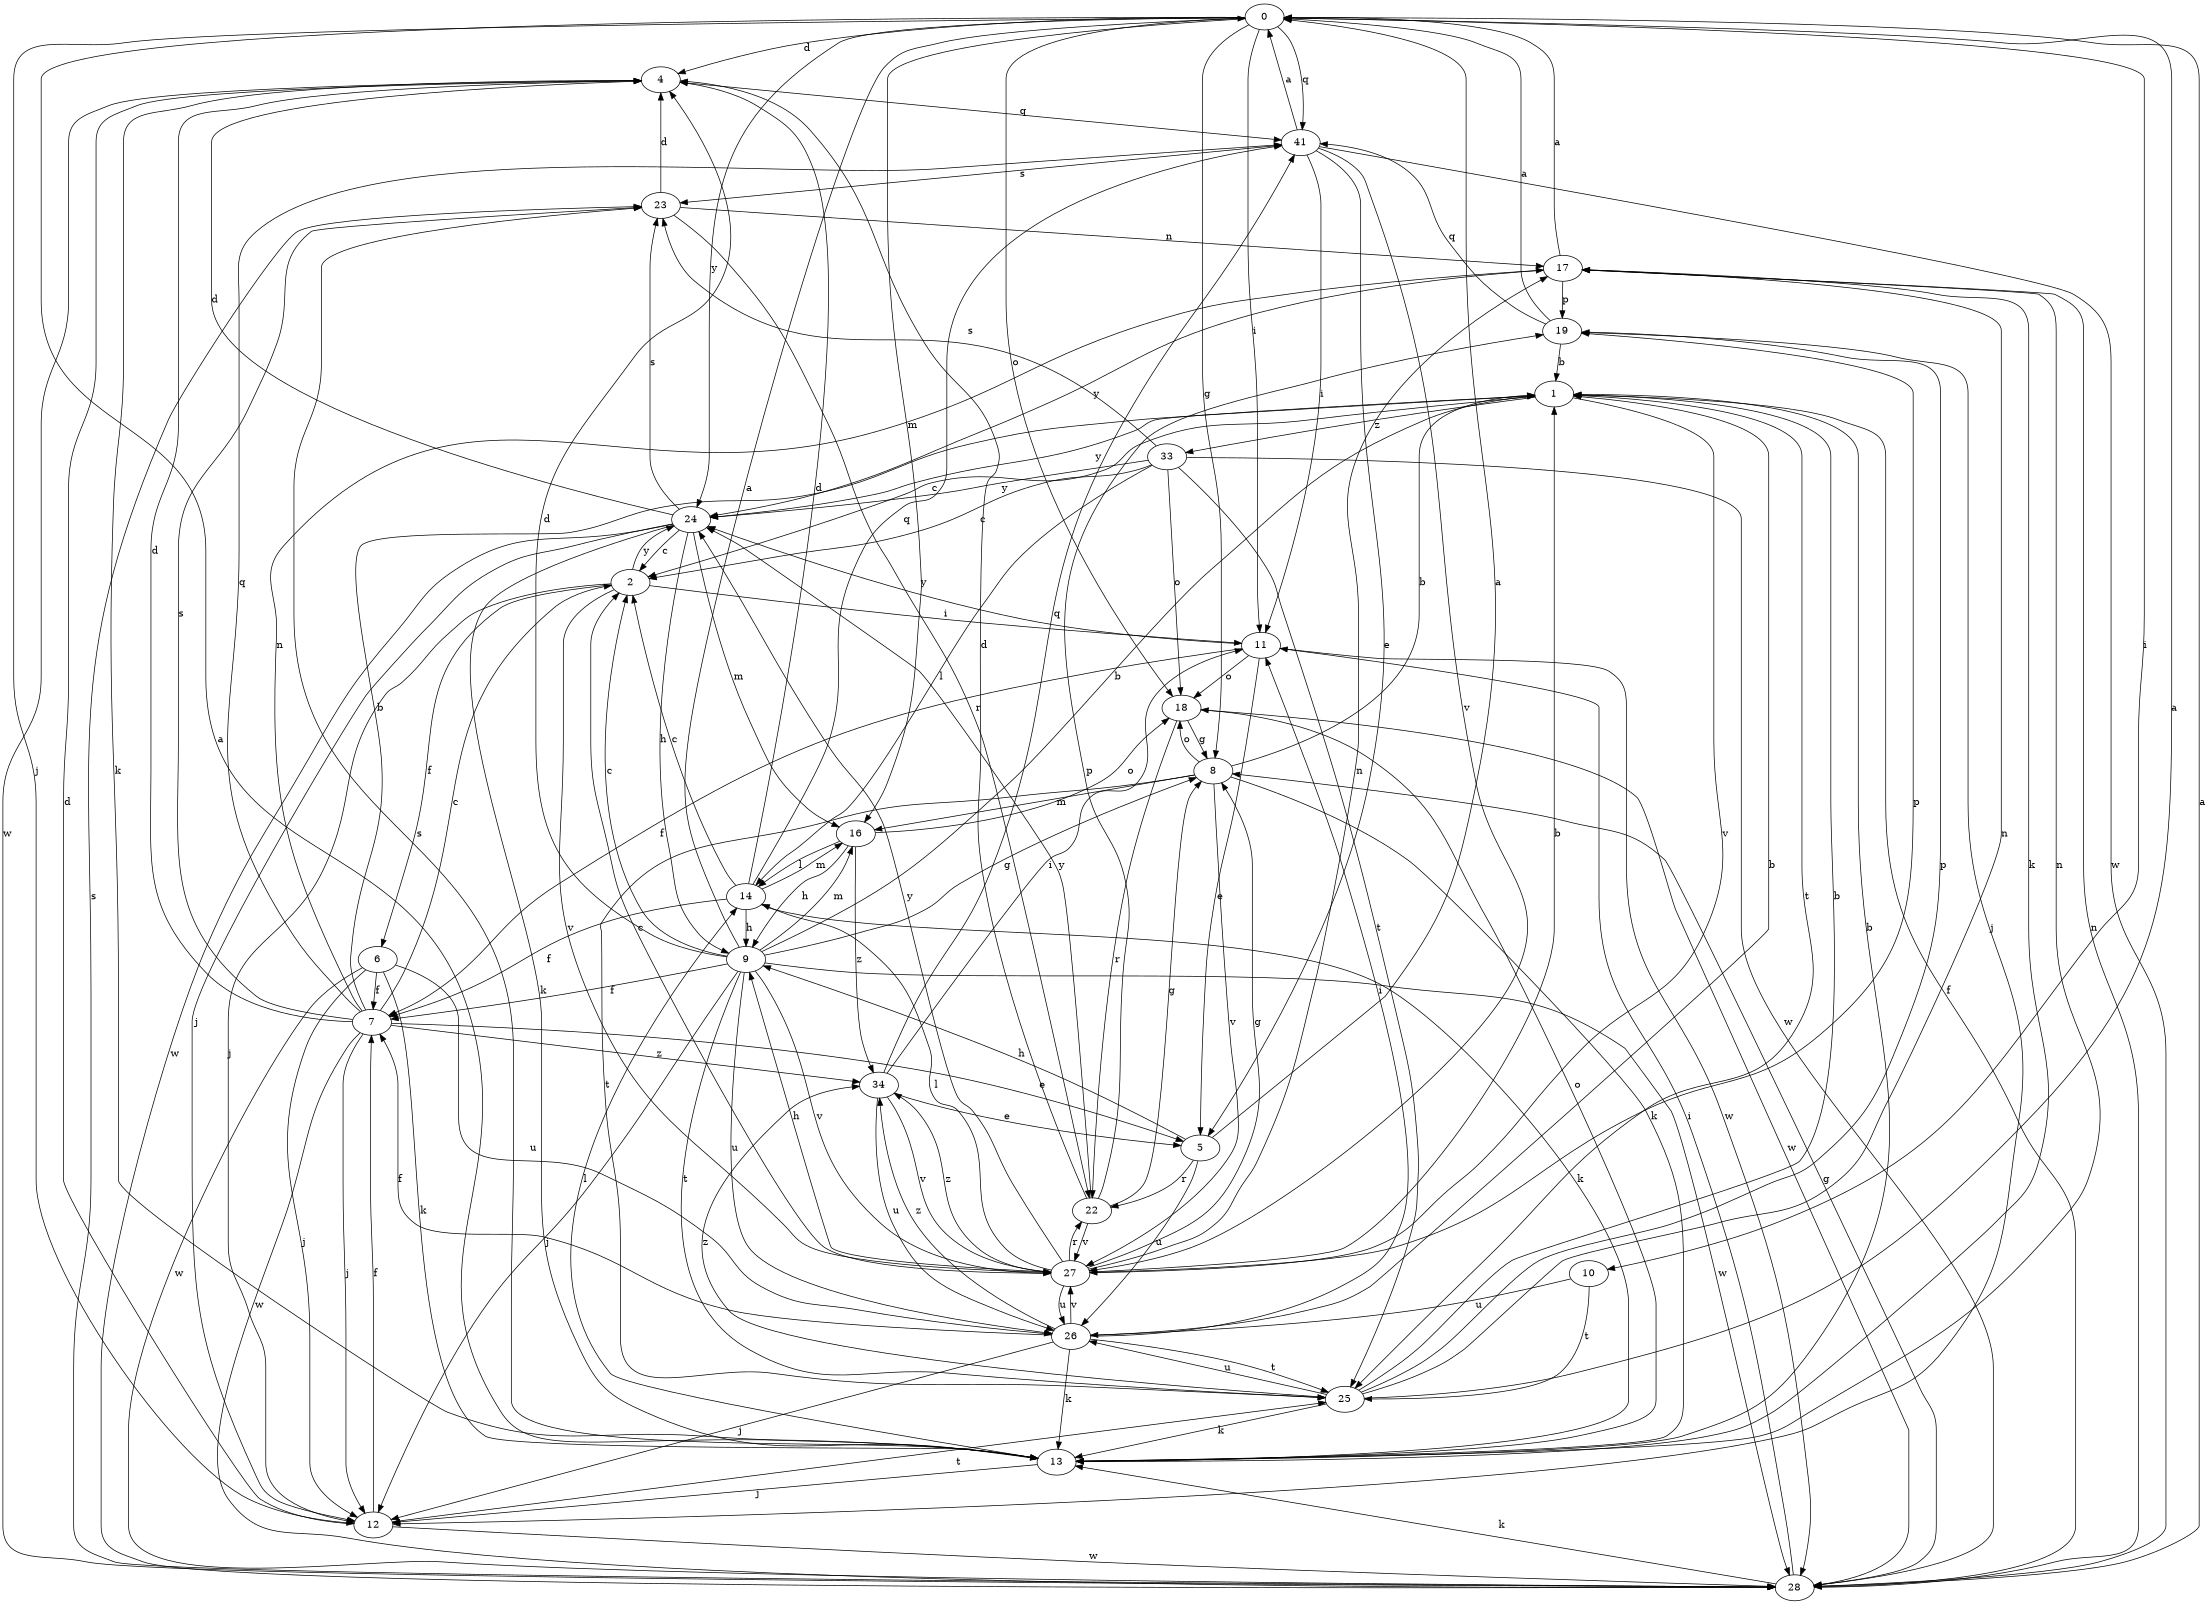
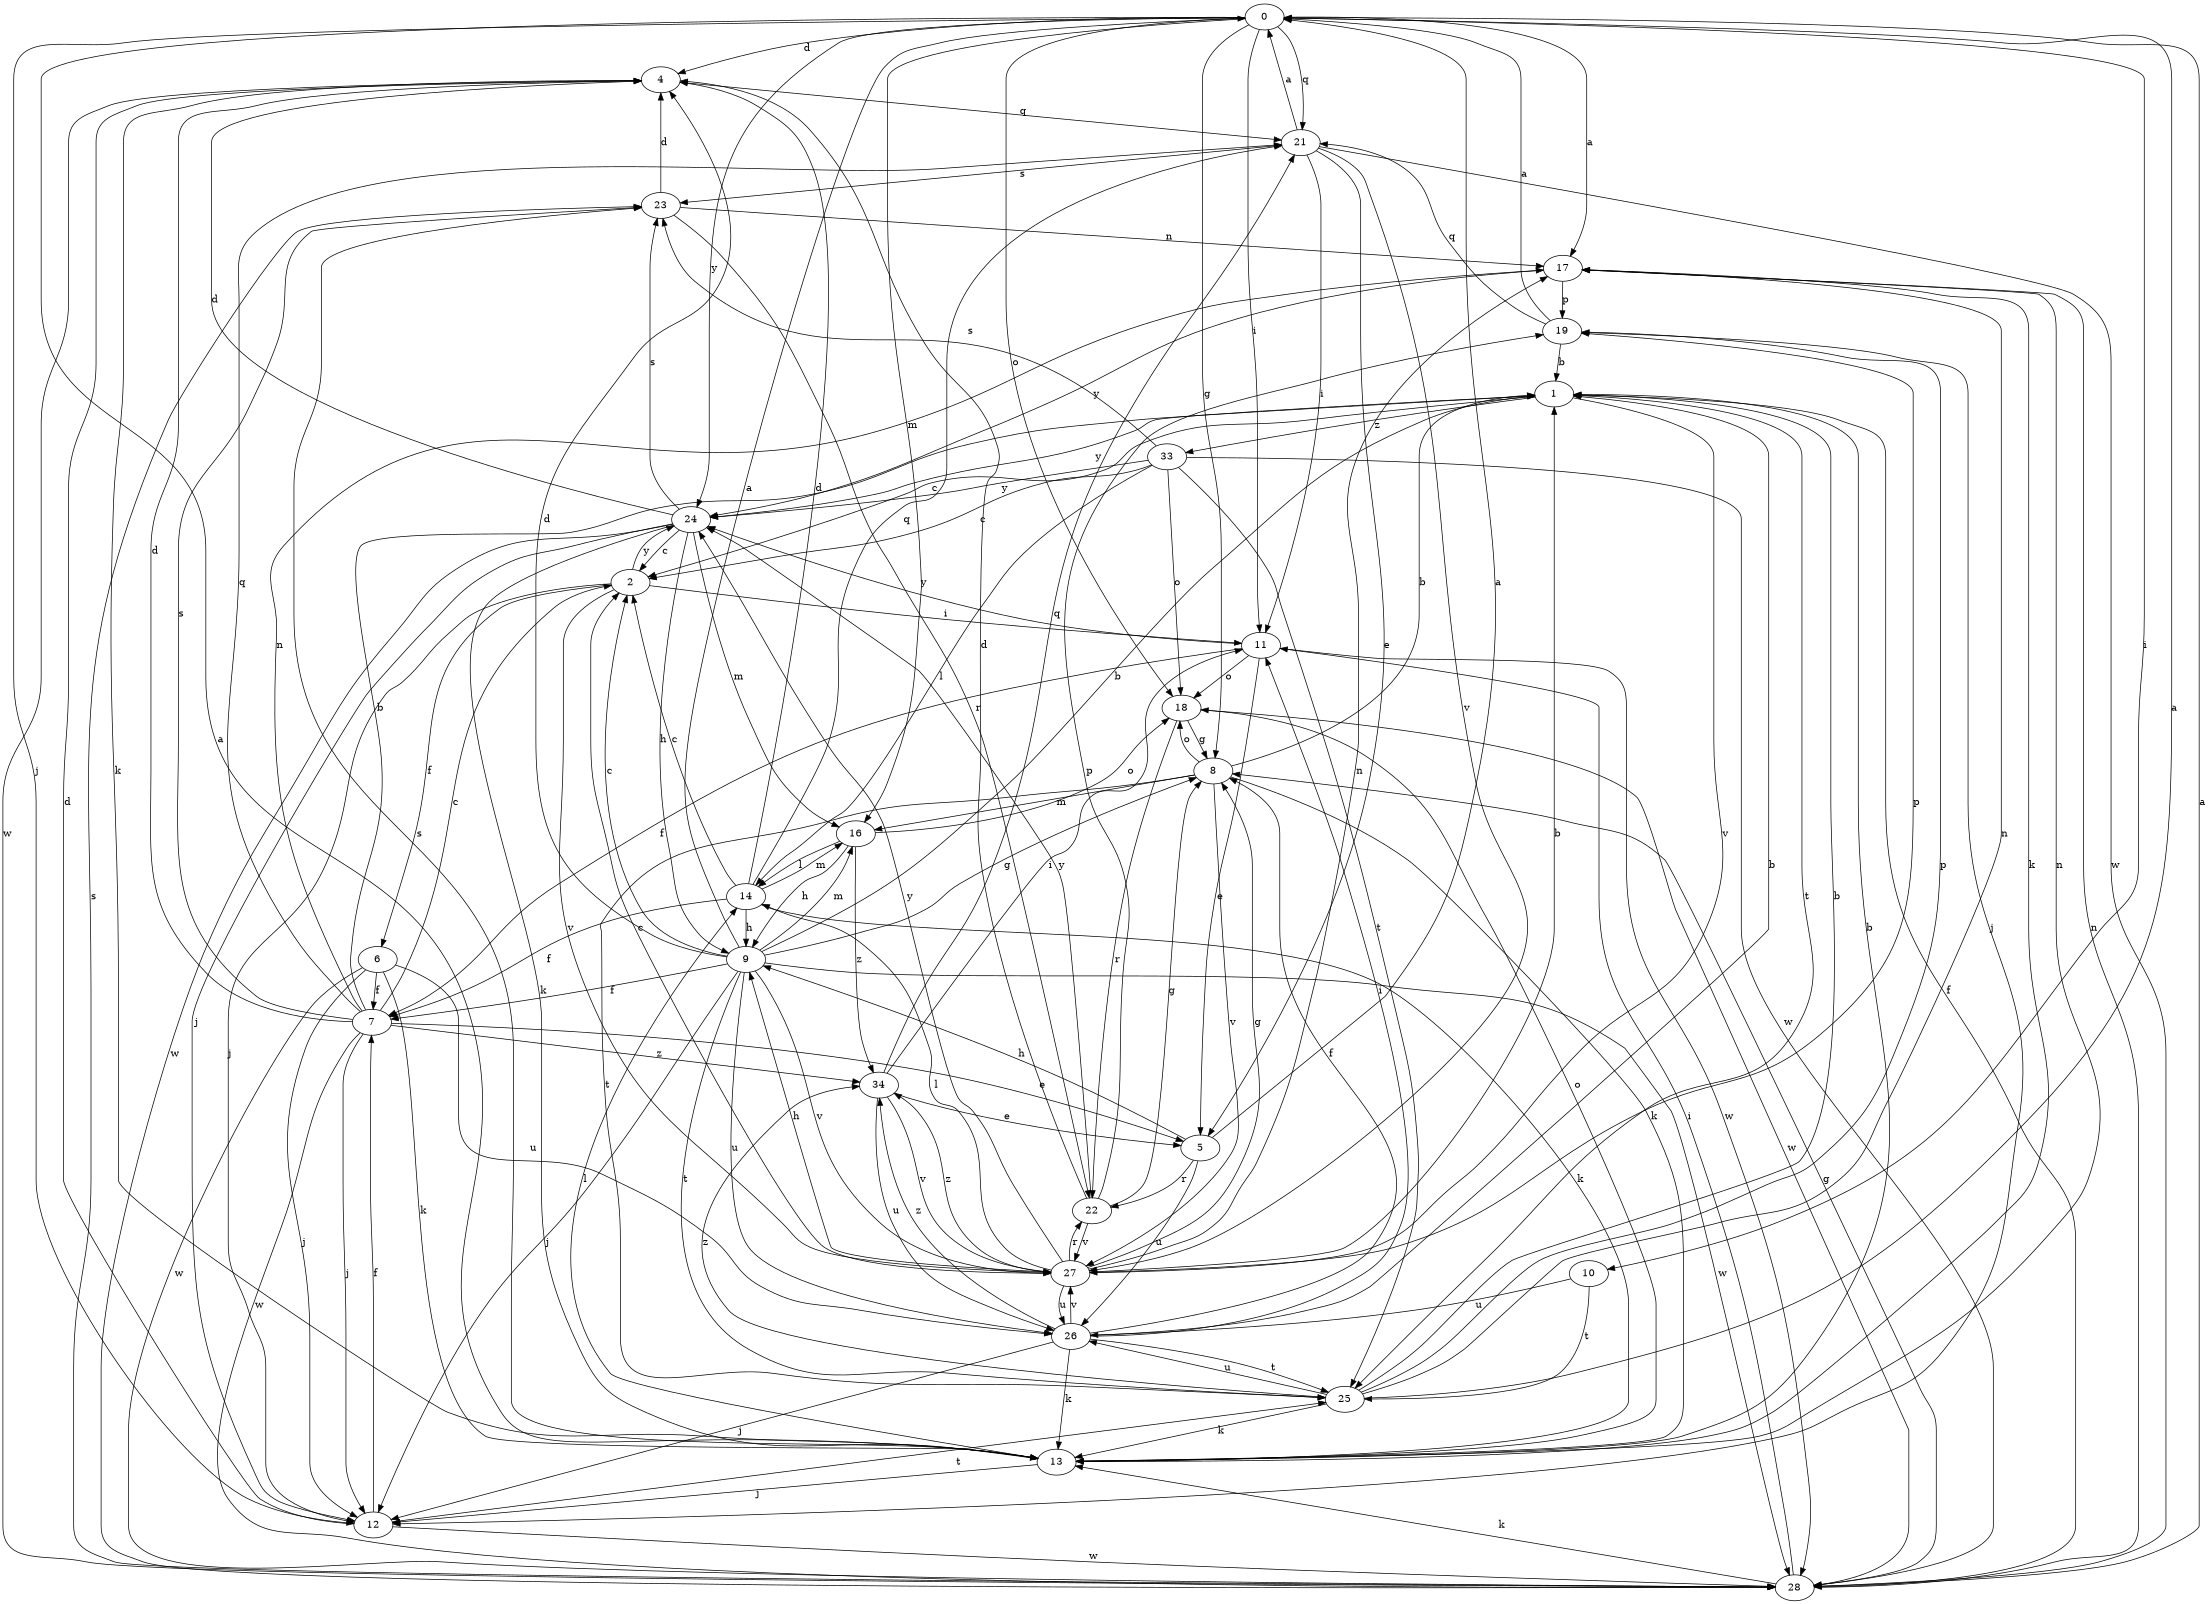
edge "17" -> "0": reversed
node "41": label "41" -> "21"
edge "26" -> "7": now "26" -> "8"
